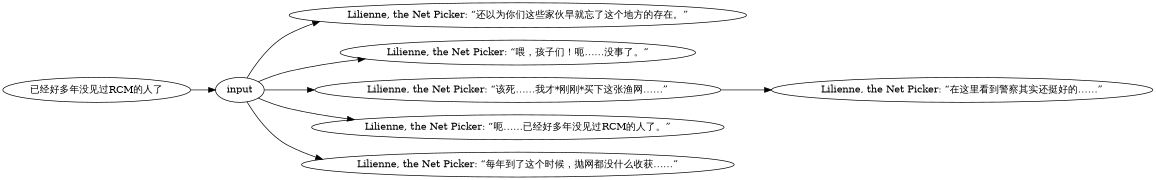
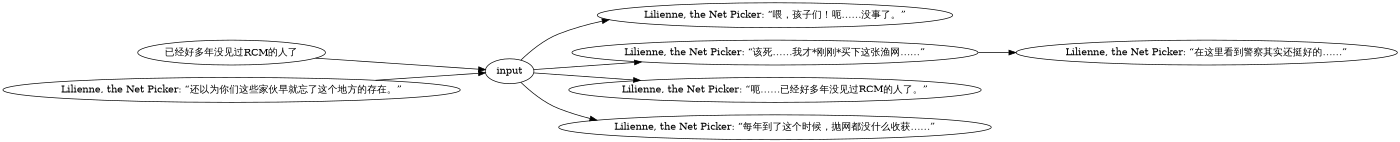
edge "input" -> "Lilienne, the Net Picker: “还以为你们这些家伙早就忘了这个地方的存在。”": reversed
